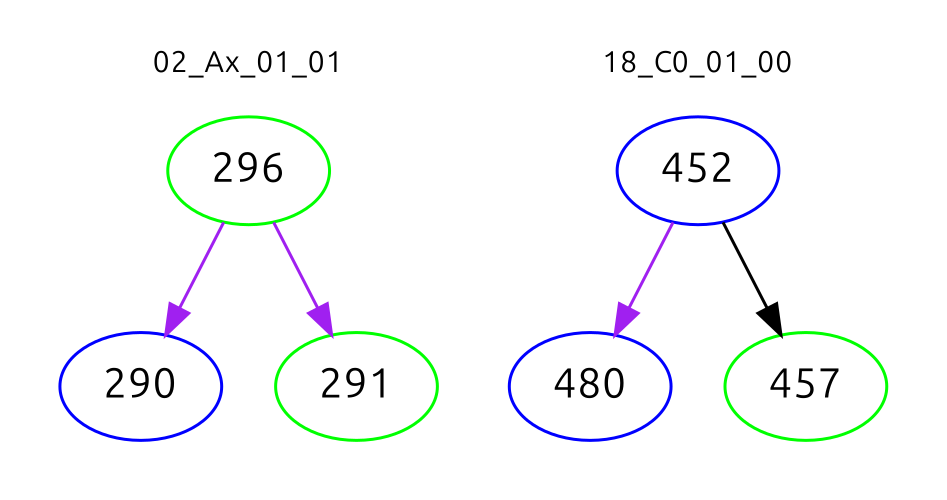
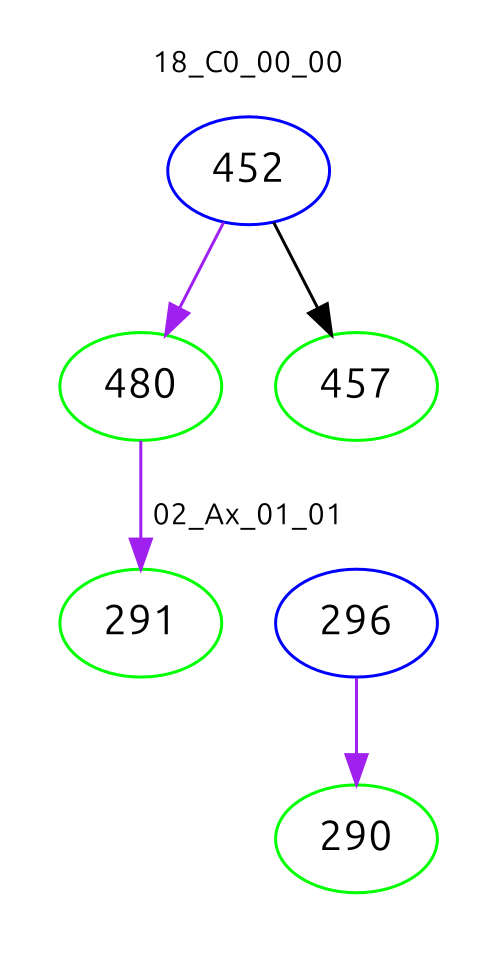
cluster "18_C0_01_00": label "18_C0_01_00" -> "18_C0_00_00"
node "296": color green -> blue
edge "296" -> "291": now "480" -> "291"
node "290": color blue -> green
node "480": color blue -> green
